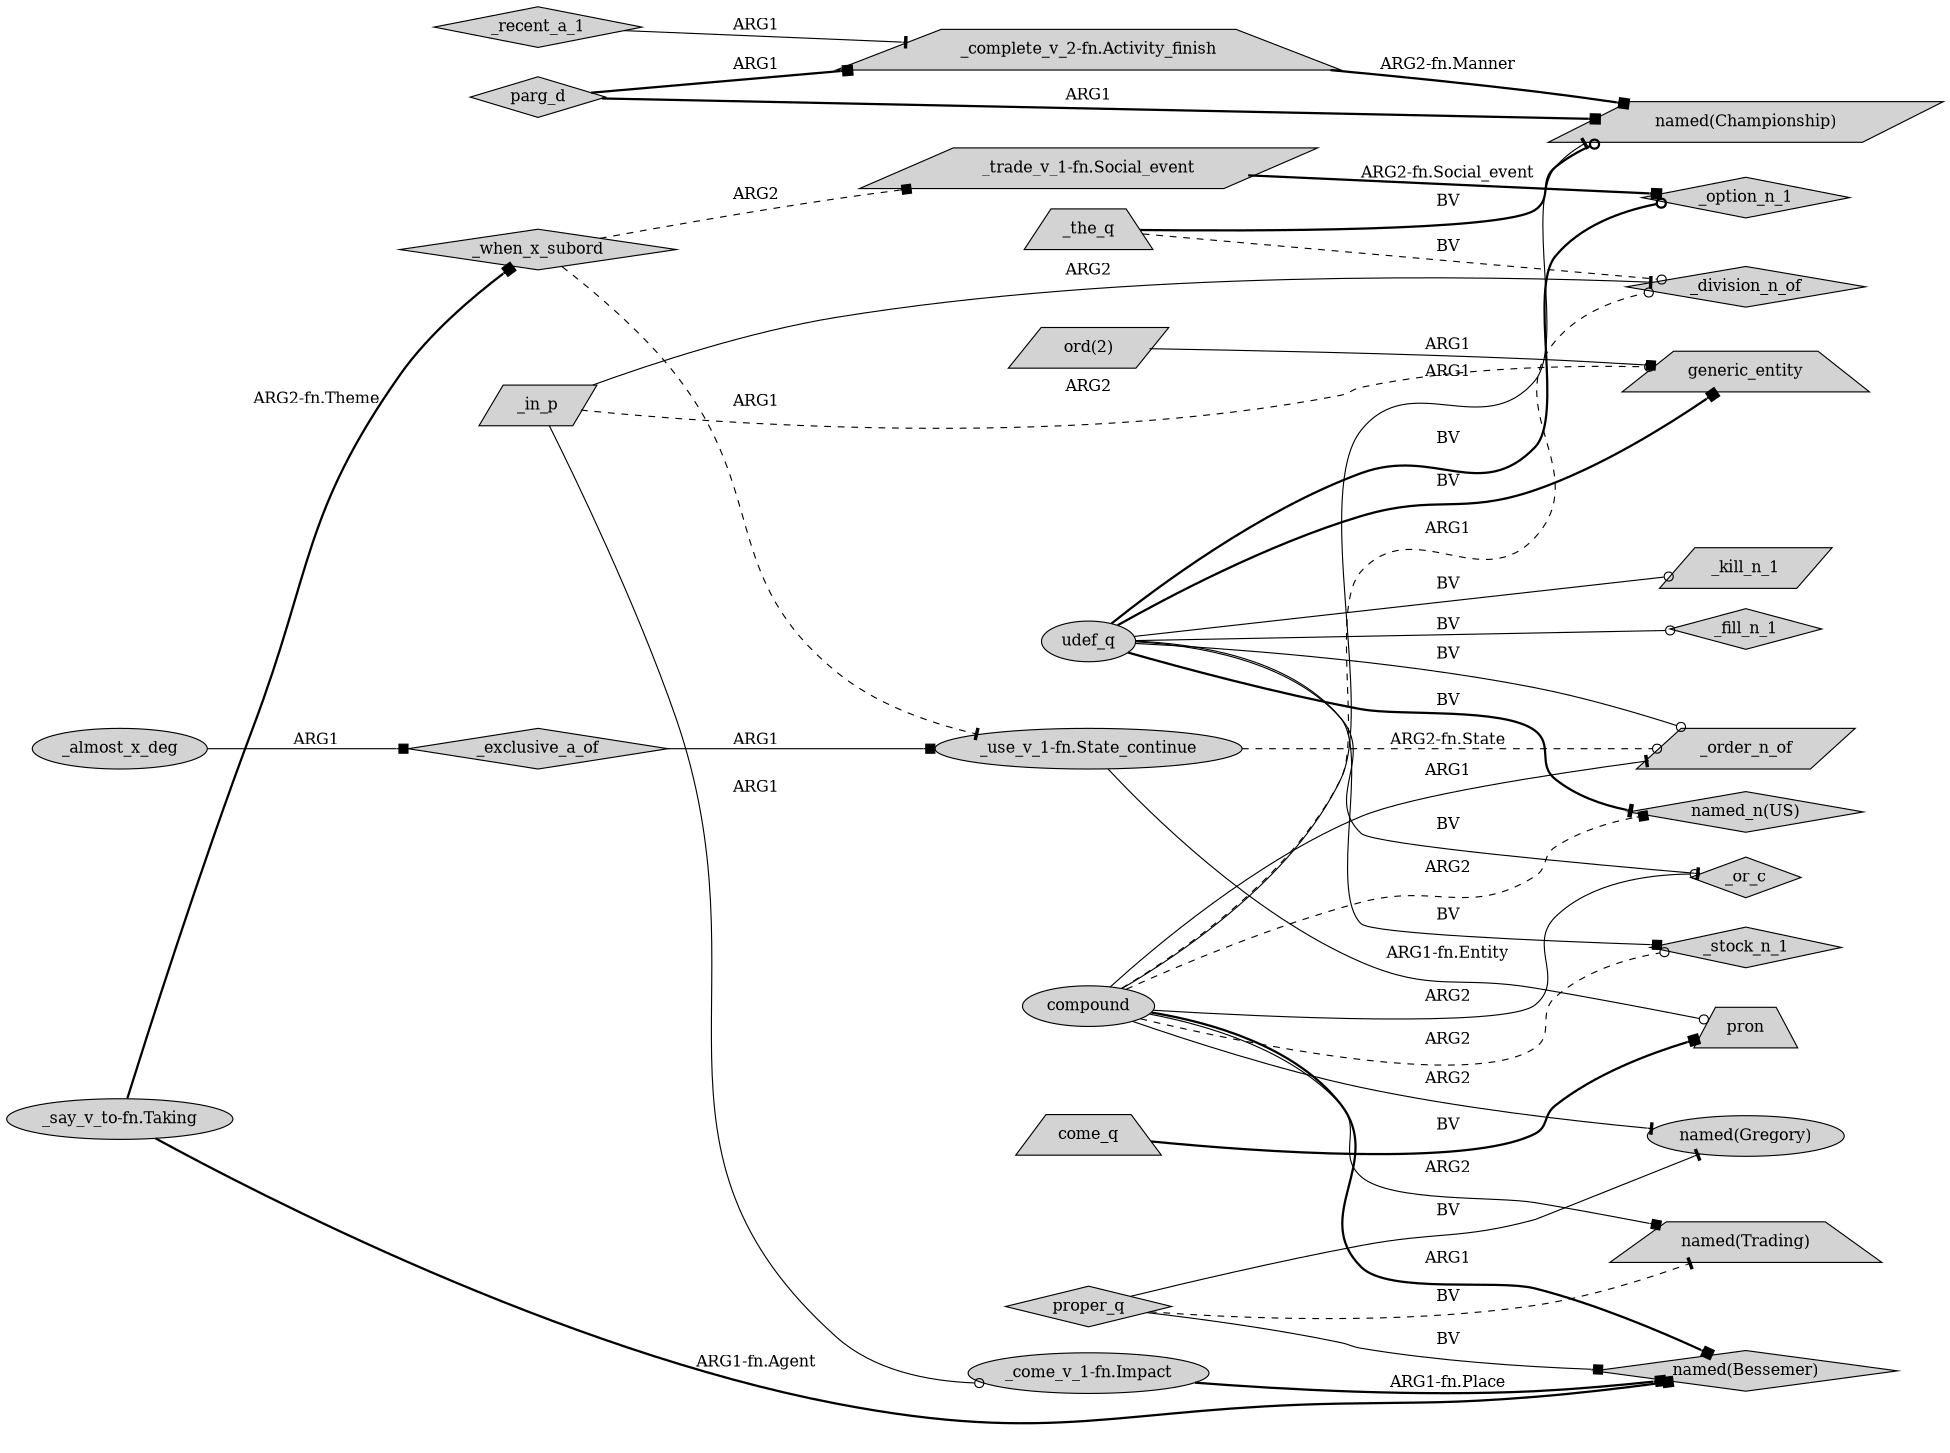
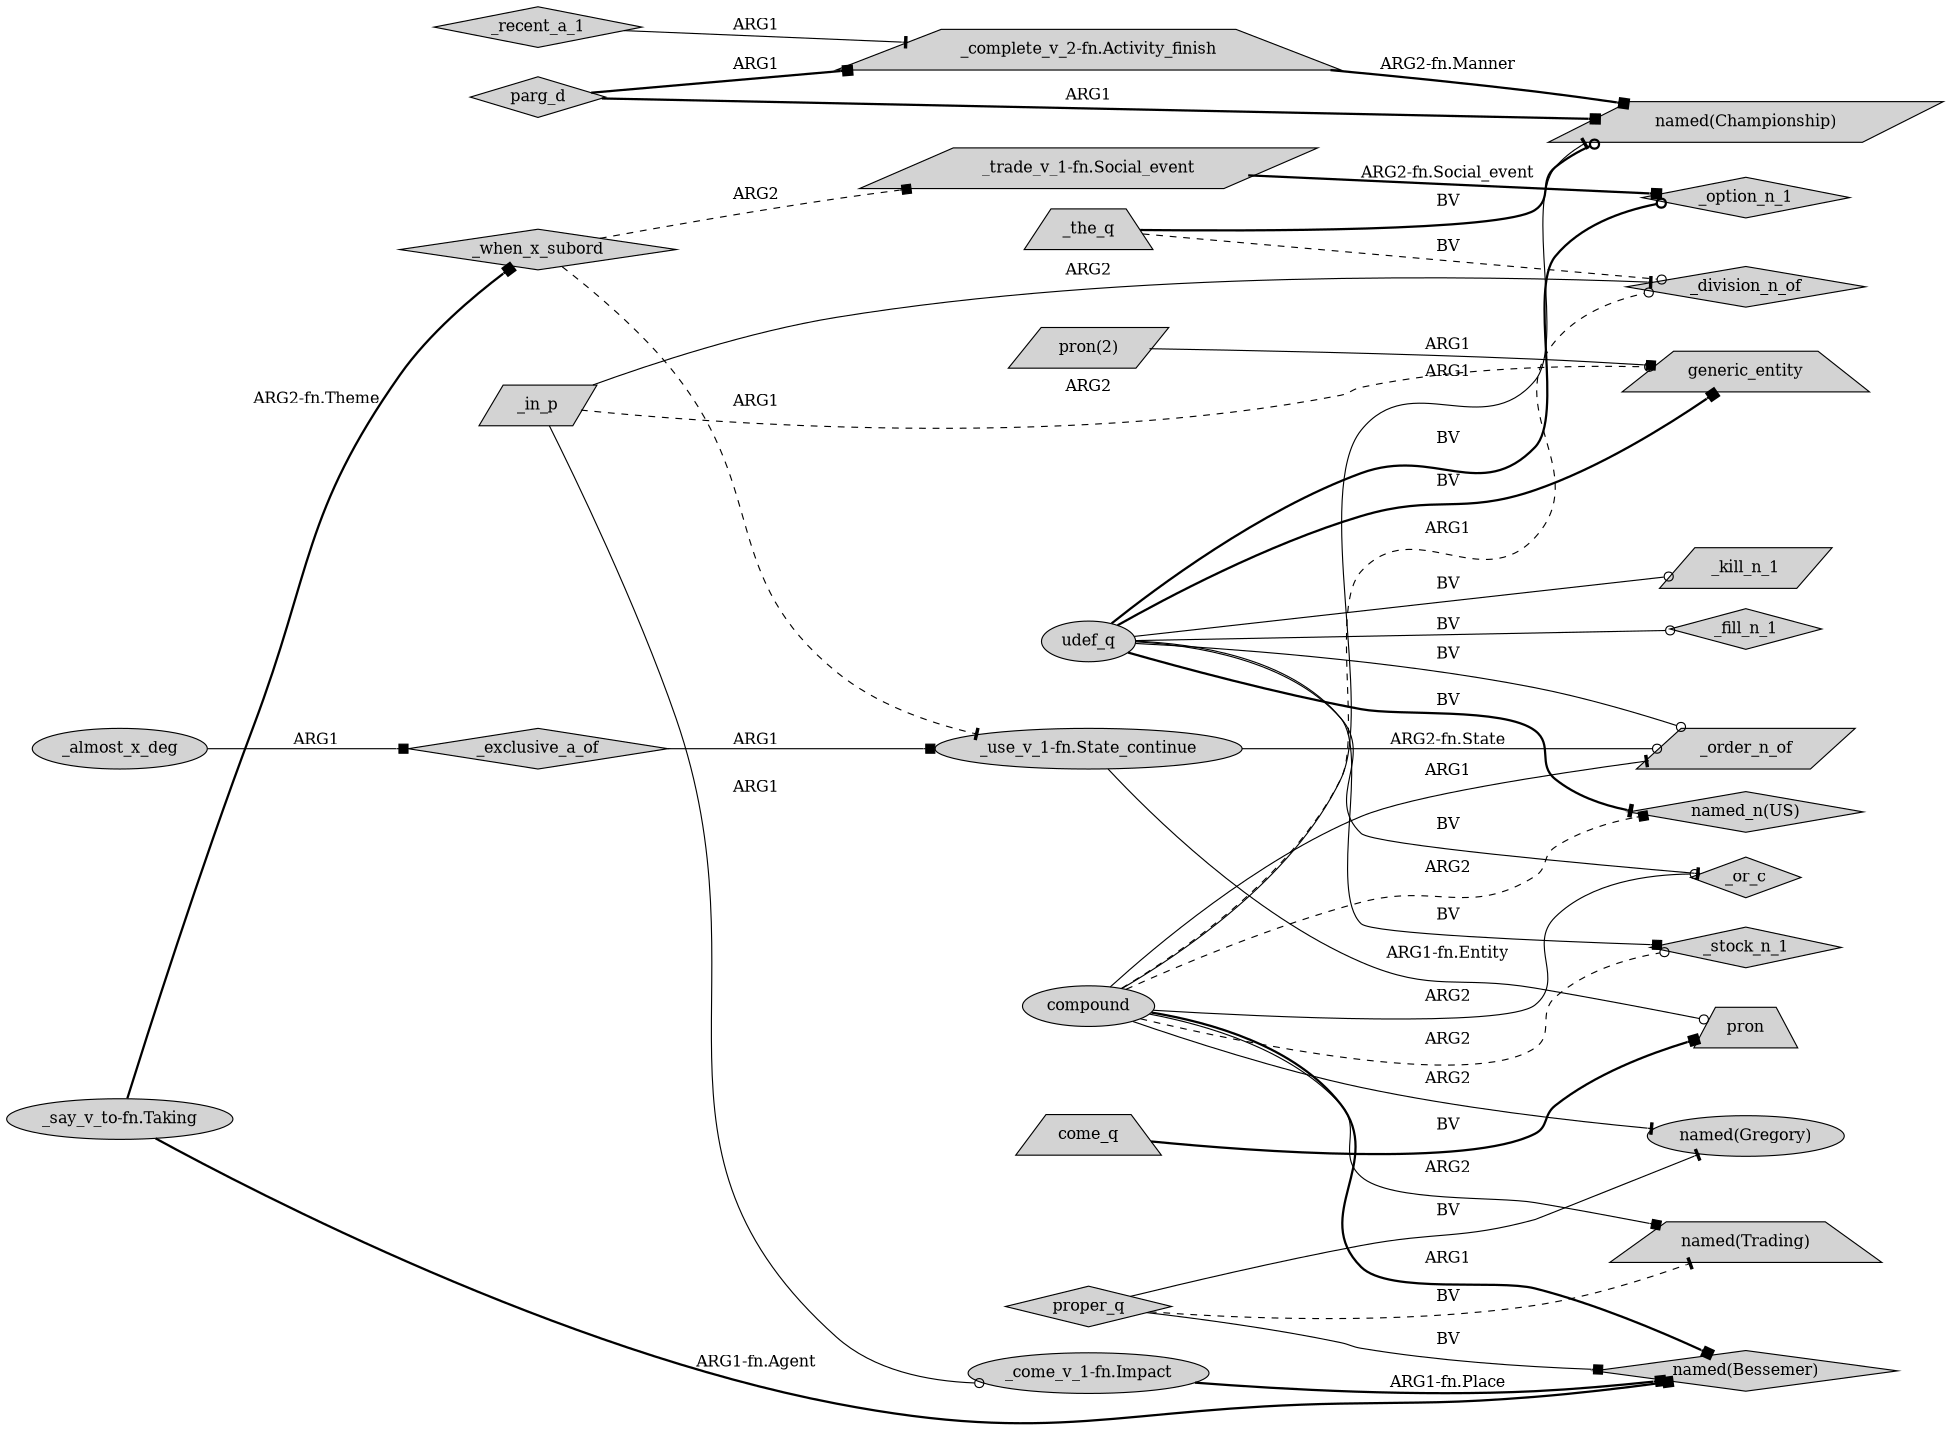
node "ord(2)": label "ord(2)" -> "pron(2)"
edge "_use_v_1-fn.State_continue" -> "_order_n_of": style dashed -> solid
